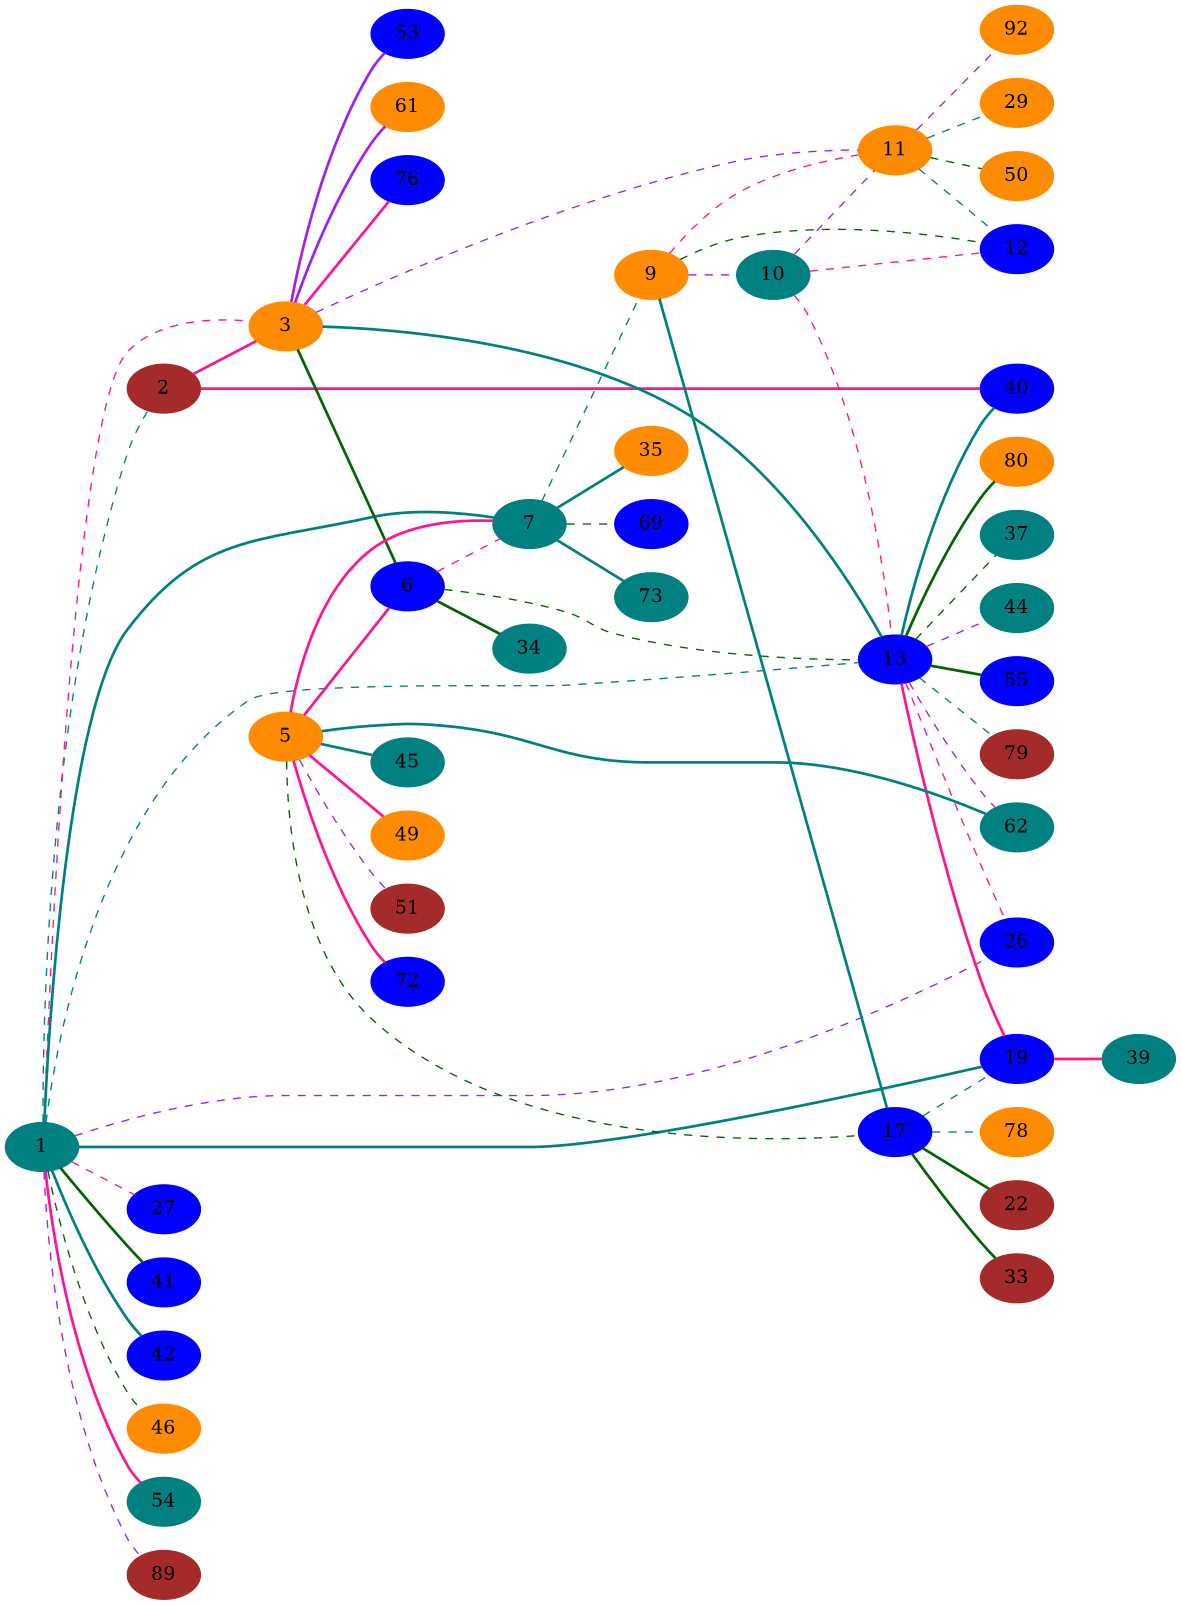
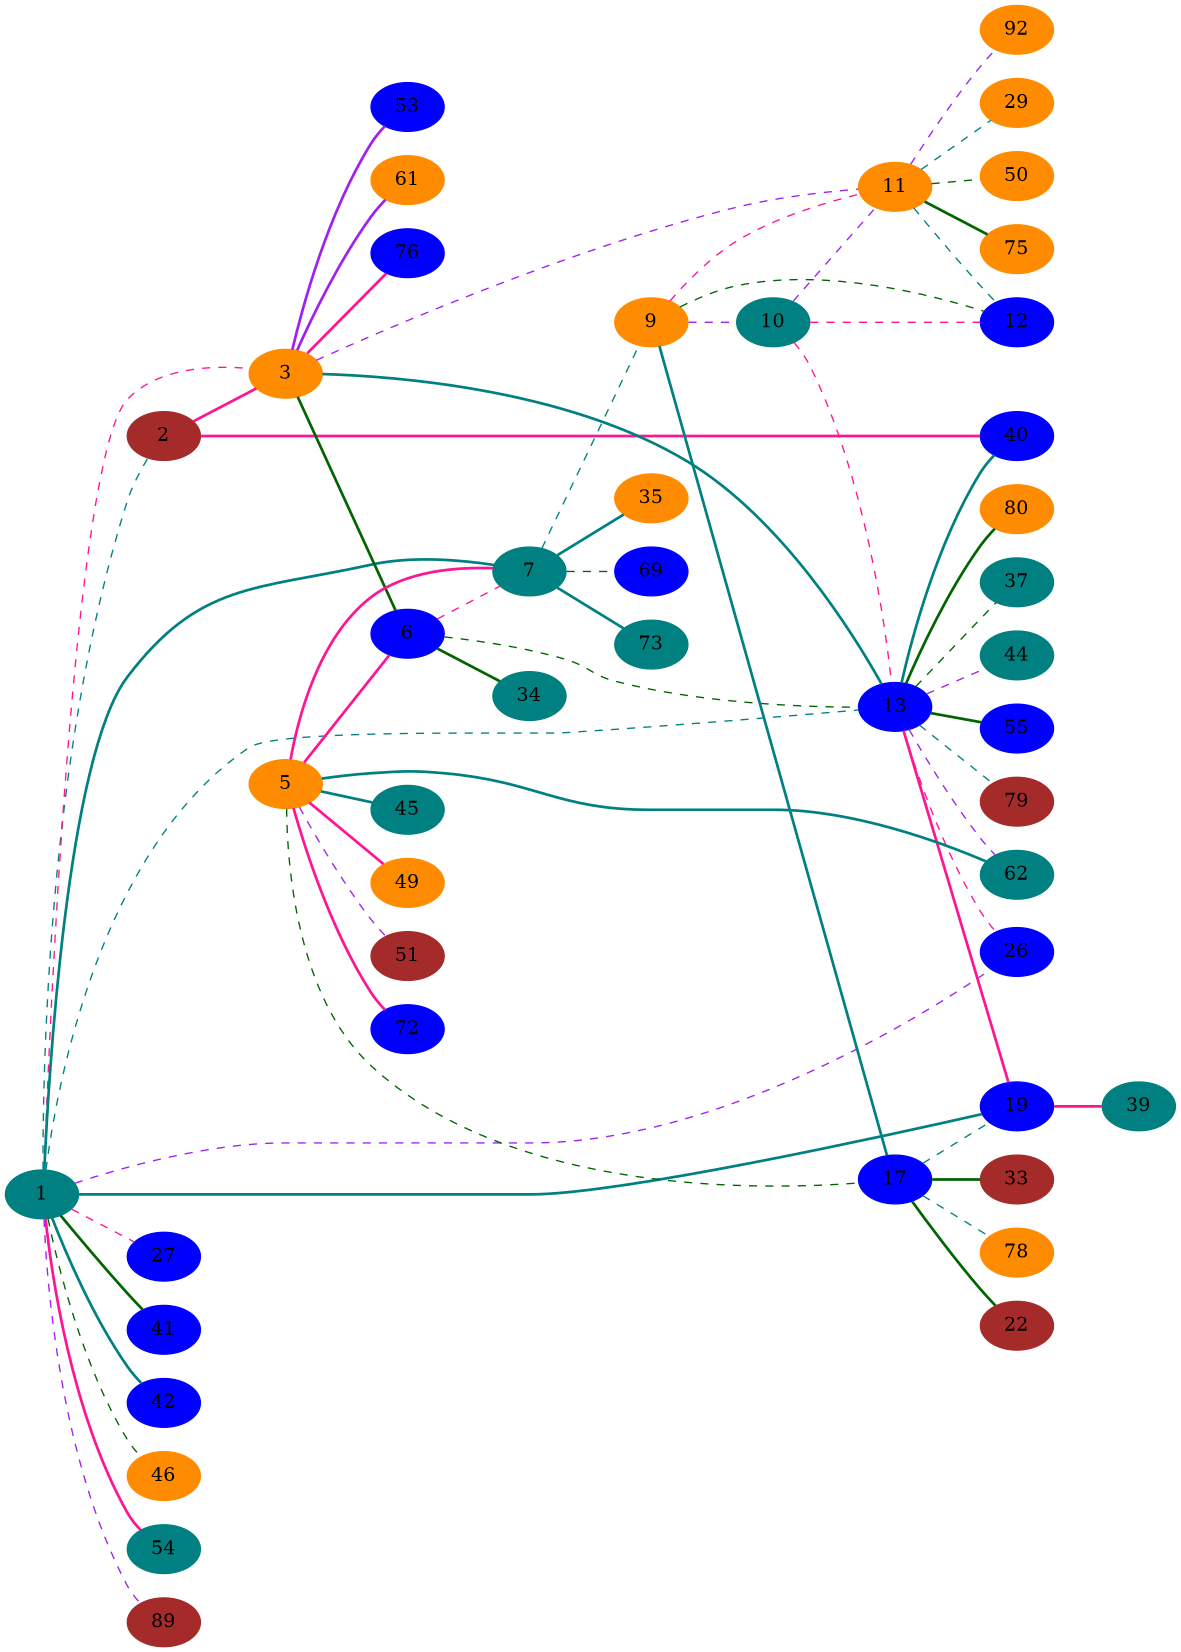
node "75": added
